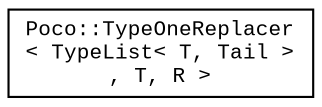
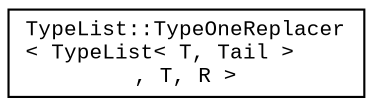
node "Poco::TypeOneReplacer < TypeList< T, Tail > , T, R >": label "Poco::TypeOneReplacer < TypeList< T, Tail > , T, R >" -> "TypeList::TypeOneReplacer < TypeList< T, Tail > , T, R >"
